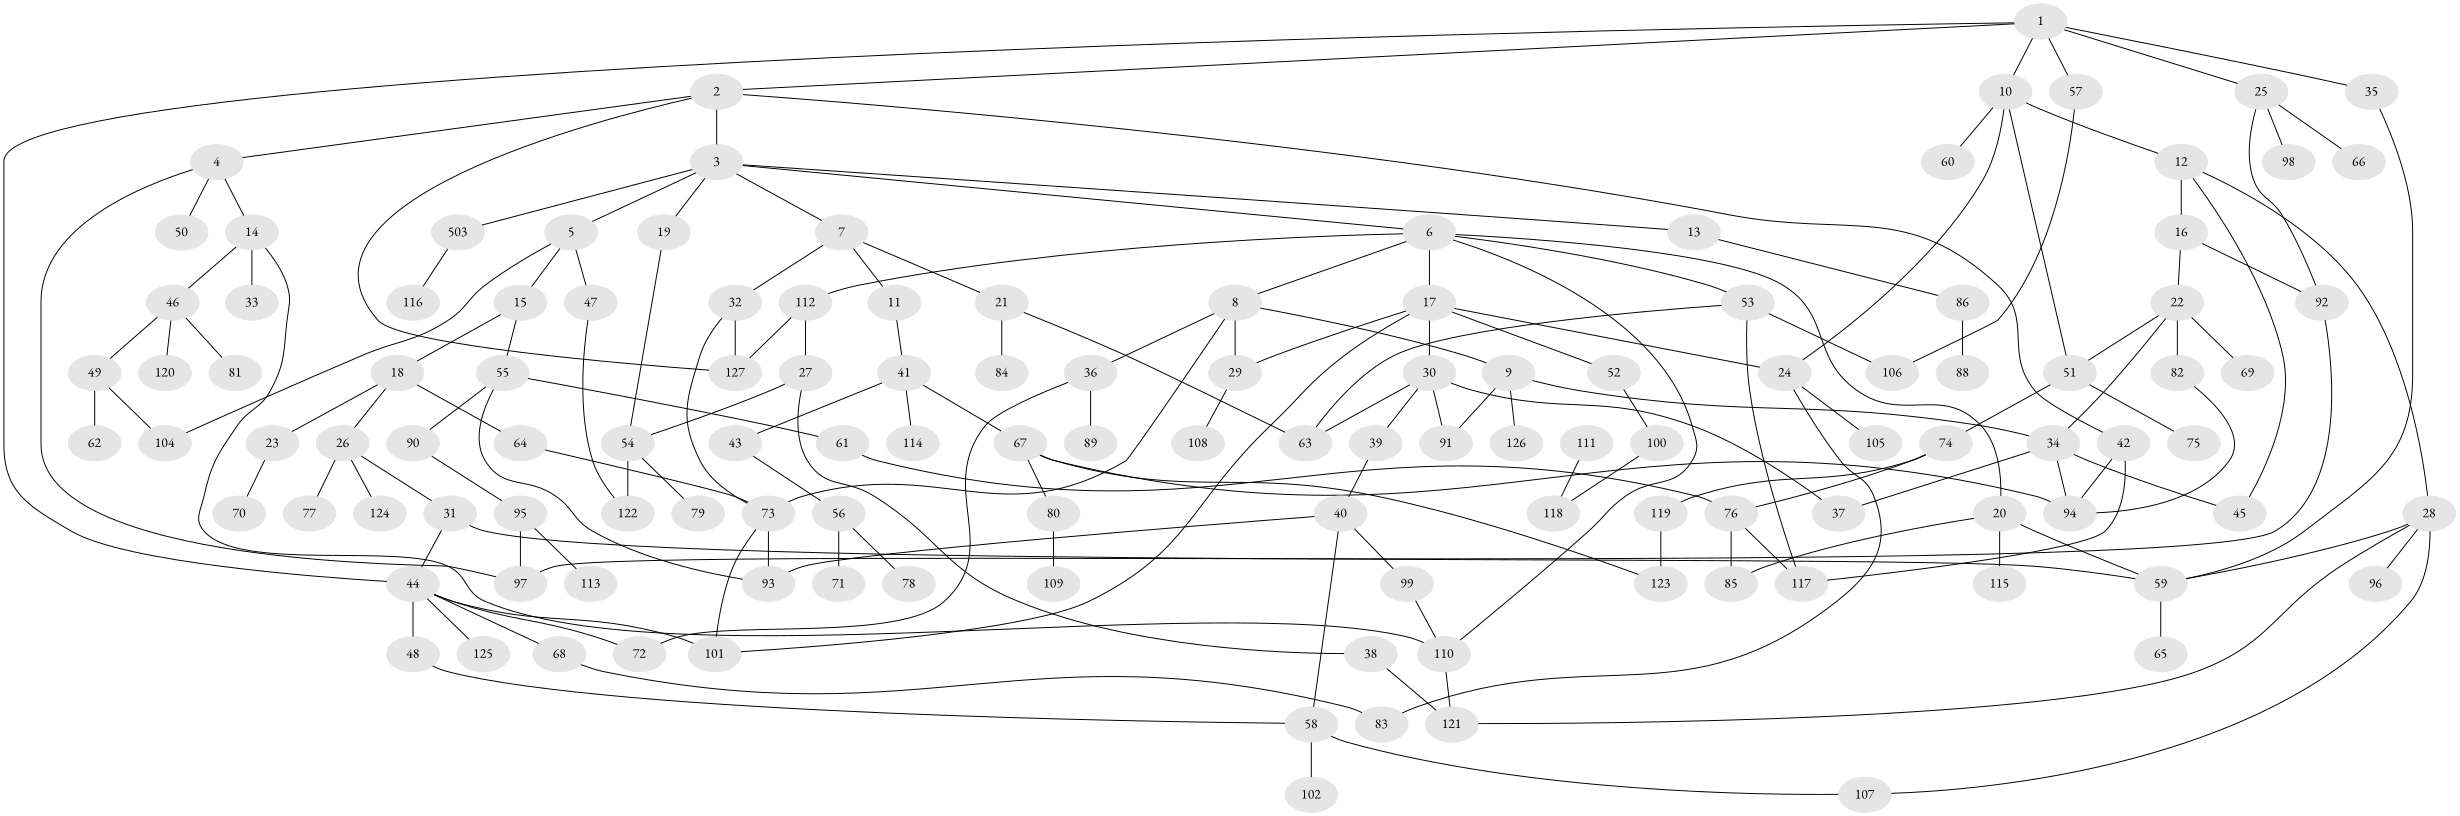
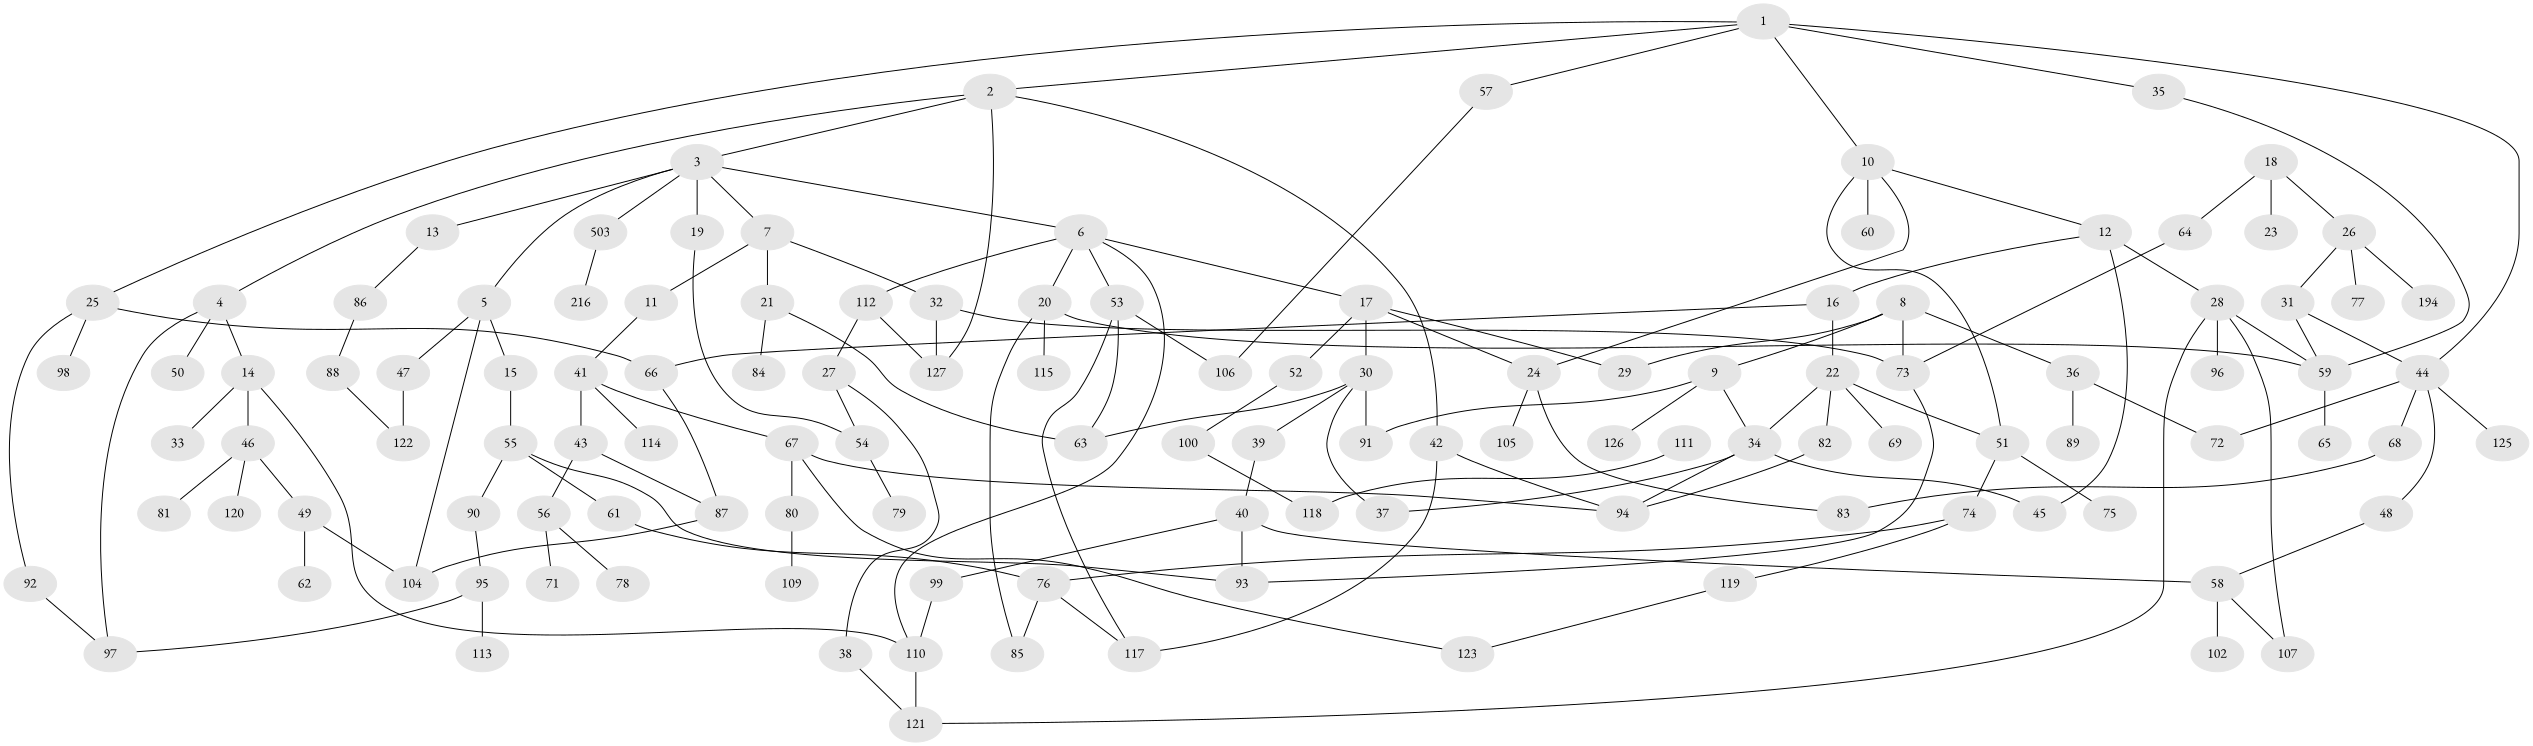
edge "6" -- "8": removed
edge "16" -- "92": now "16" -- "66"
node "116": label "116" -> "216"
edge "15" -- "18": removed
node "108": removed
edge "54" -- "122": now "88" -- "122"
node "70": removed
node "124": label "124" -> "194"
node "87": added
node "101": removed
